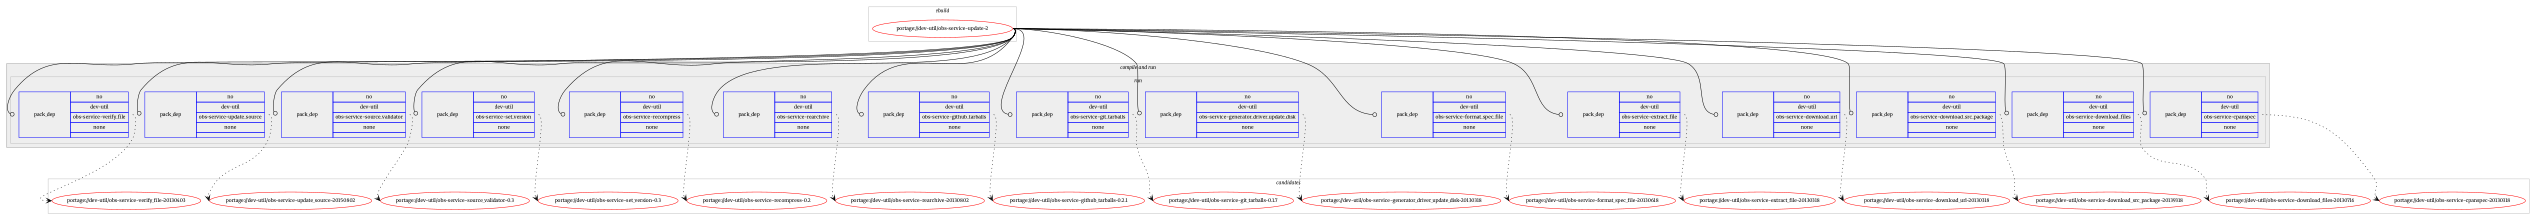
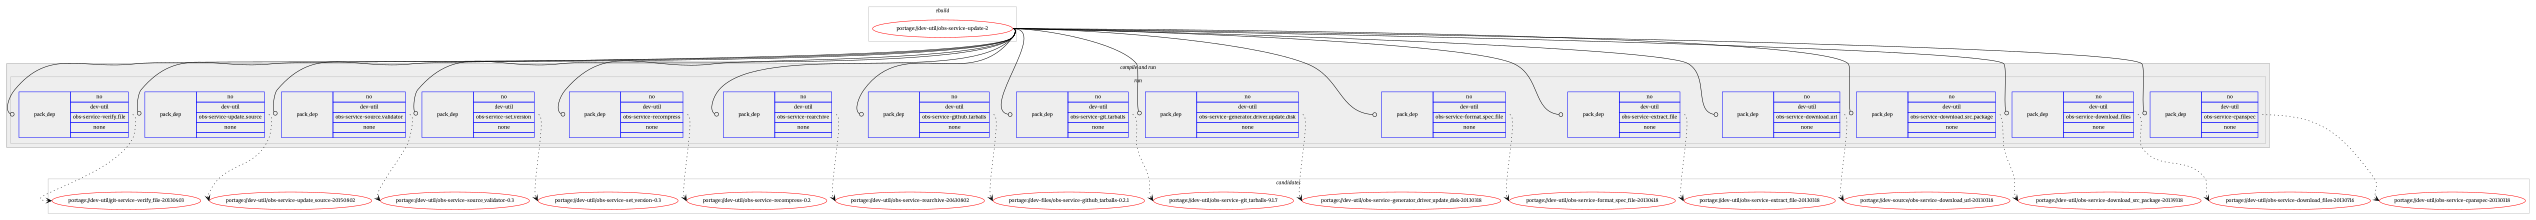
node "portage://dev-util/obs-service-verify_file-20130403": label "portage://dev-util/obs-service-verify_file-20130403" -> "portage://dev-util/git-service-verify_file-20130403"
node "portage://dev-util/obs-service-rearchive-20130802": label "portage://dev-util/obs-service-rearchive-20130802" -> "portage://dev-util/obs-service-rearchive-20430802"
node "portage://dev-util/obs-service-github_tarballs-0.2.1": label "portage://dev-util/obs-service-github_tarballs-0.2.1" -> "portage://dev-files/obs-service-github_tarballs-0.2.1"
node "portage://dev-util/obs-service-git_tarballs-0.1.7": label "portage://dev-util/obs-service-git_tarballs-0.1.7" -> "portage://dev-util/obs-service-git_tarballs-9.1.7"
node "portage://dev-util/obs-service-format_spec_file-20130618": label "portage://dev-util/obs-service-format_spec_file-20130618" -> "portage://dev-util/obs-service-format_spec_file-20130418"
node "portage://dev-util/obs-service-download_url-20130318": label "portage://dev-util/obs-service-download_url-20130318" -> "portage://dev-source/obs-service-download_url-20130318"
